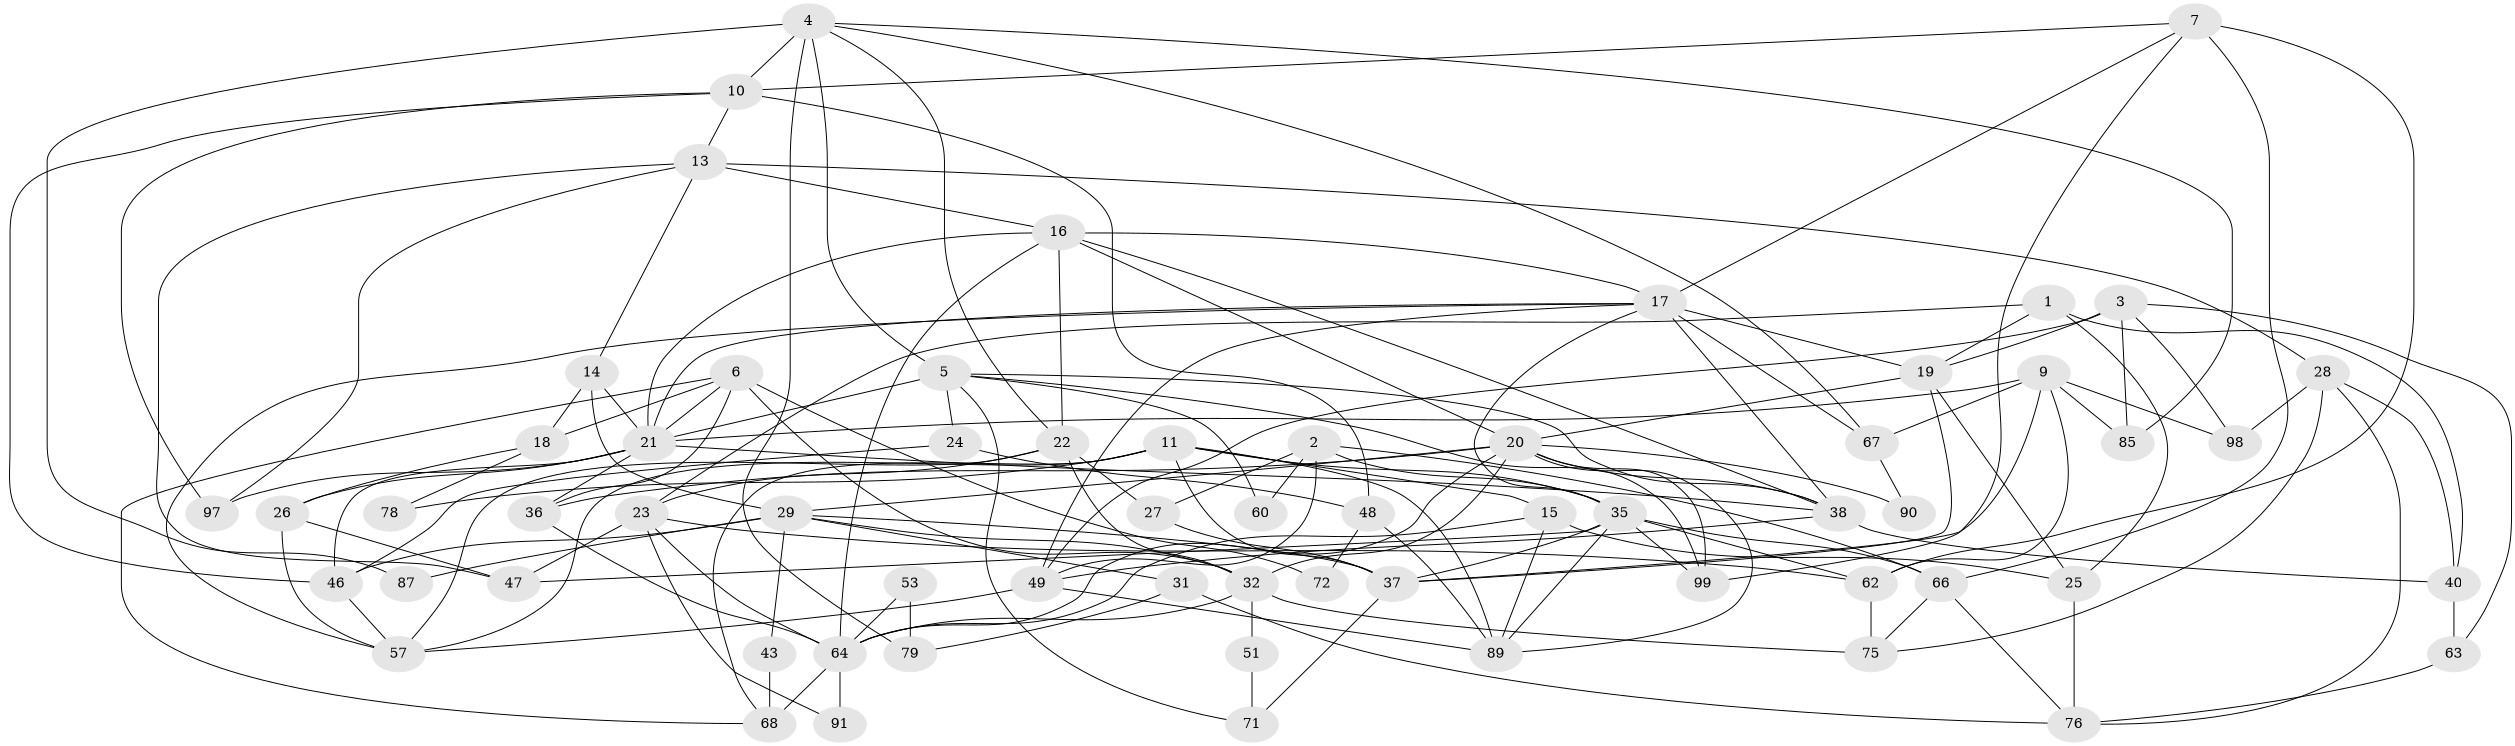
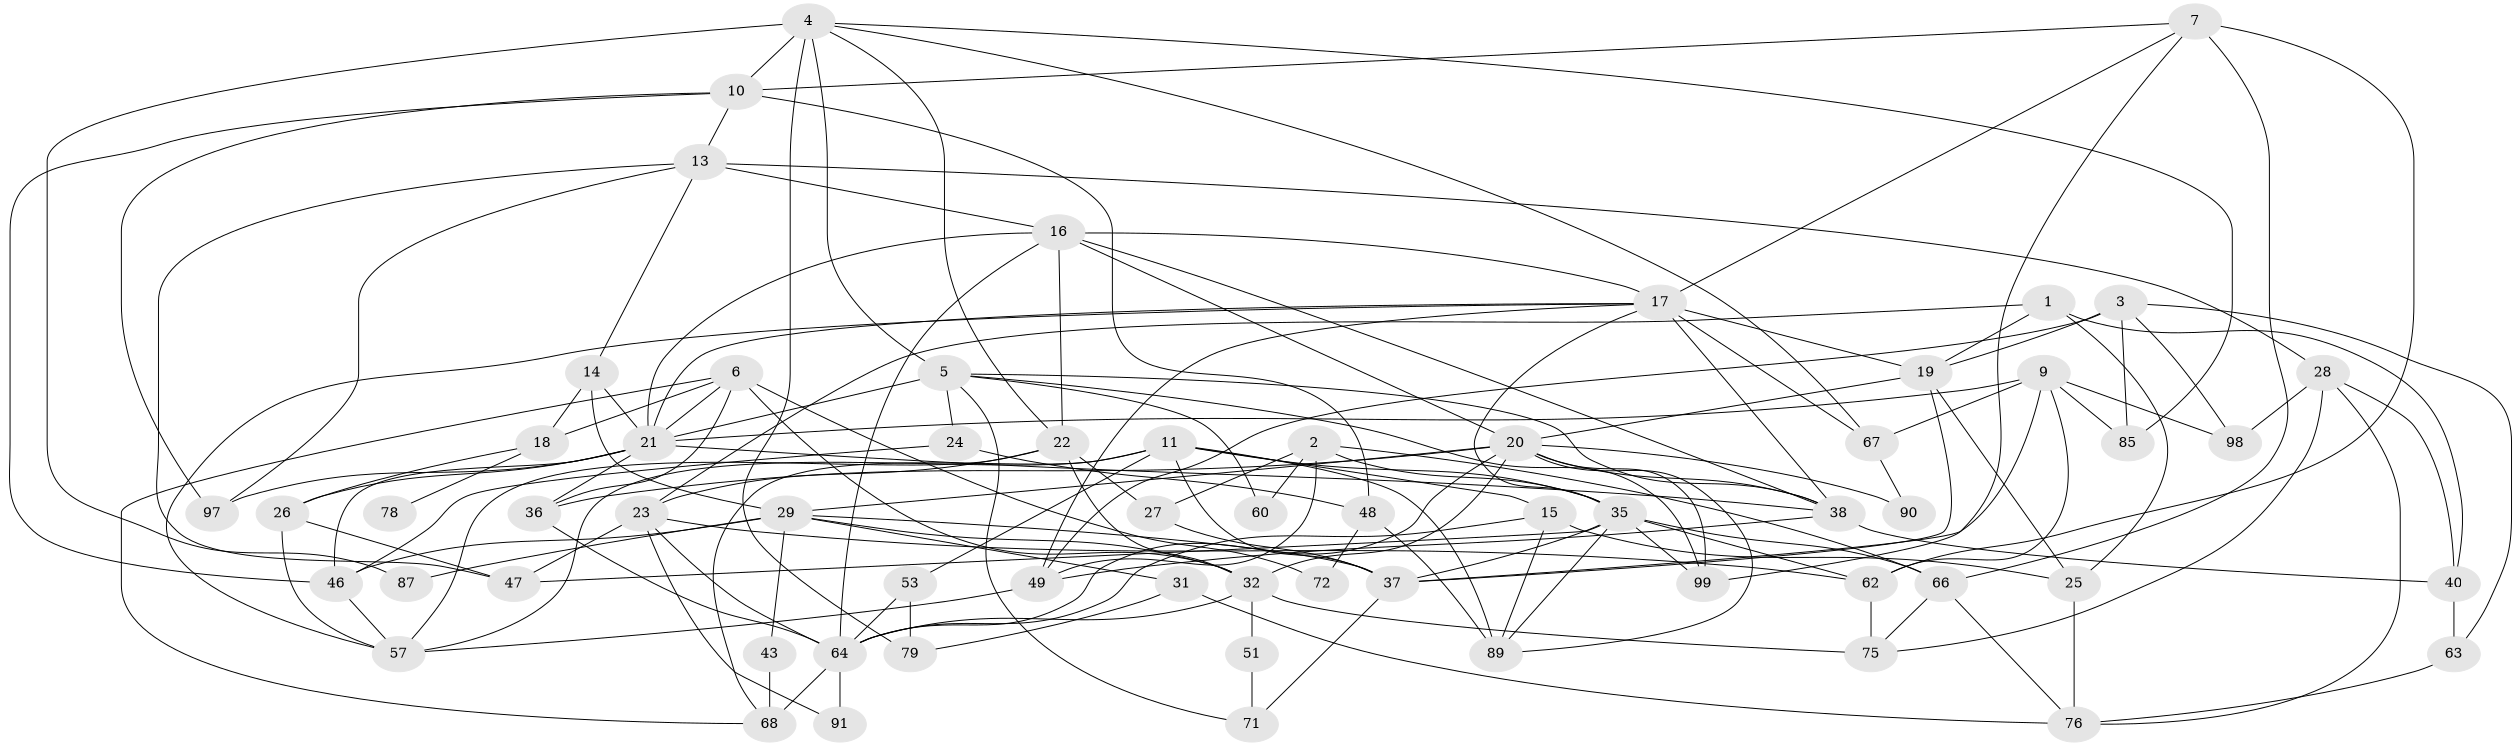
edge "11" -- "78": now "11" -- "53"
edge "49" -- "89": removed
